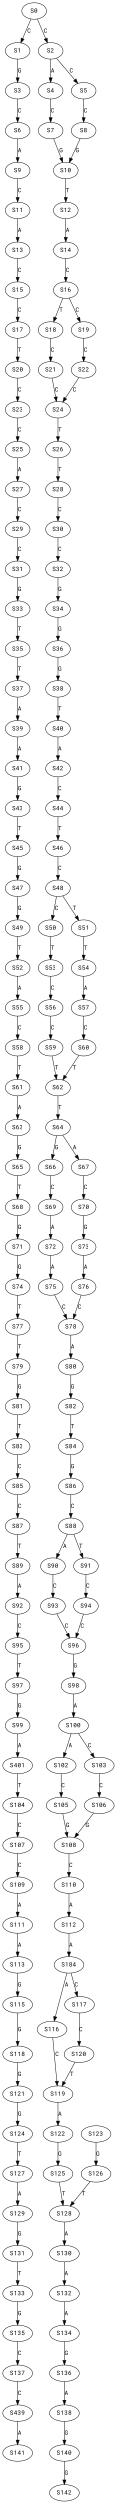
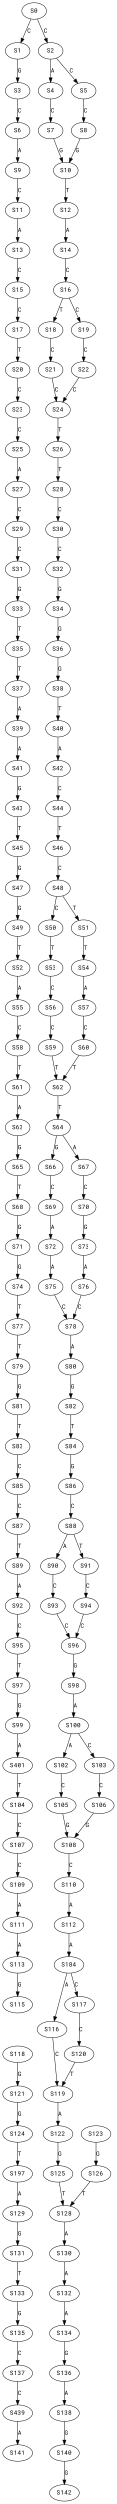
edge "S115" -> "S118": removed, label "G"
node "S127": label "S127" -> "S197"
